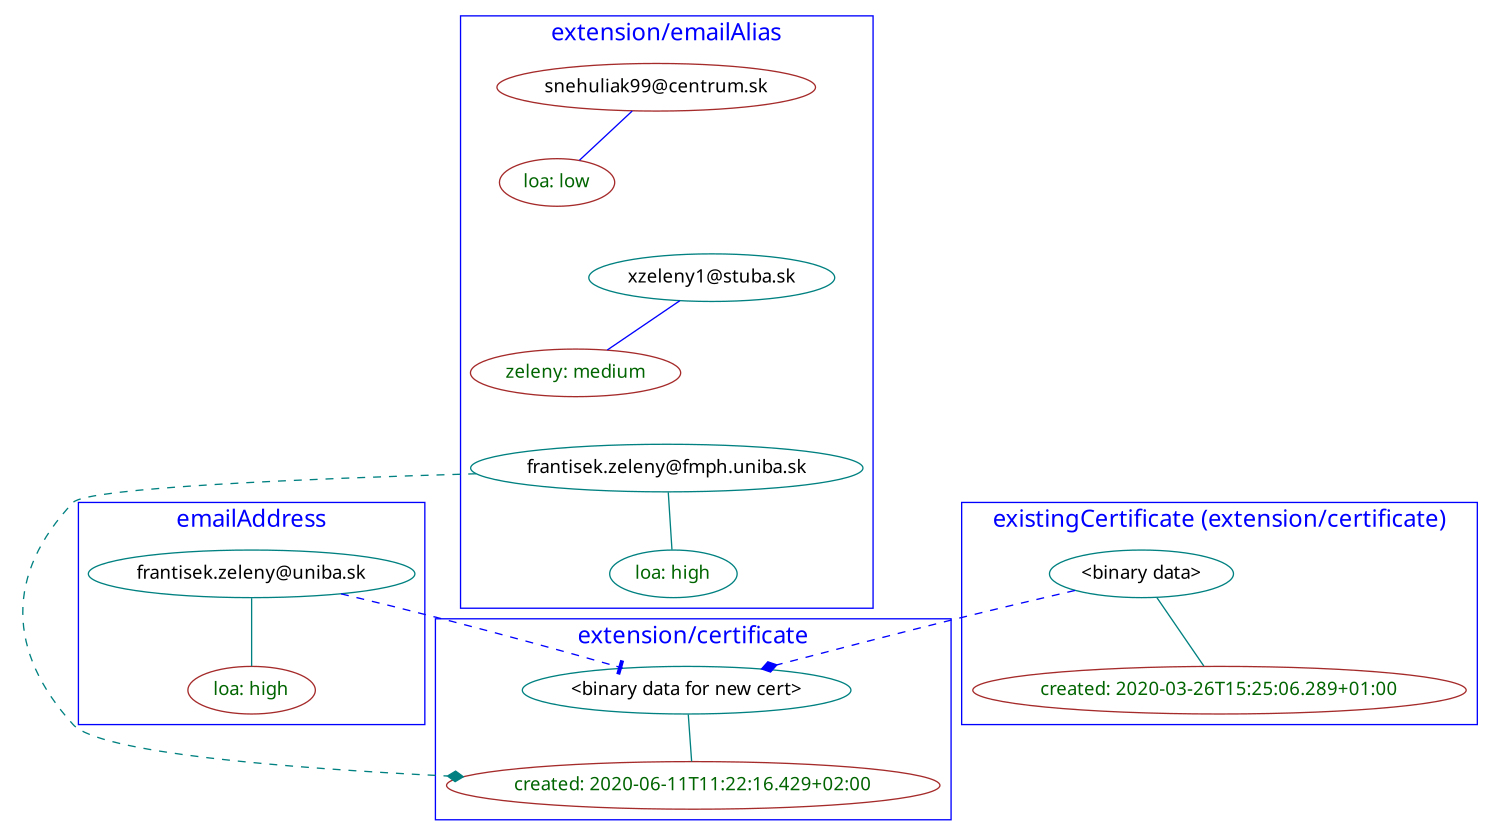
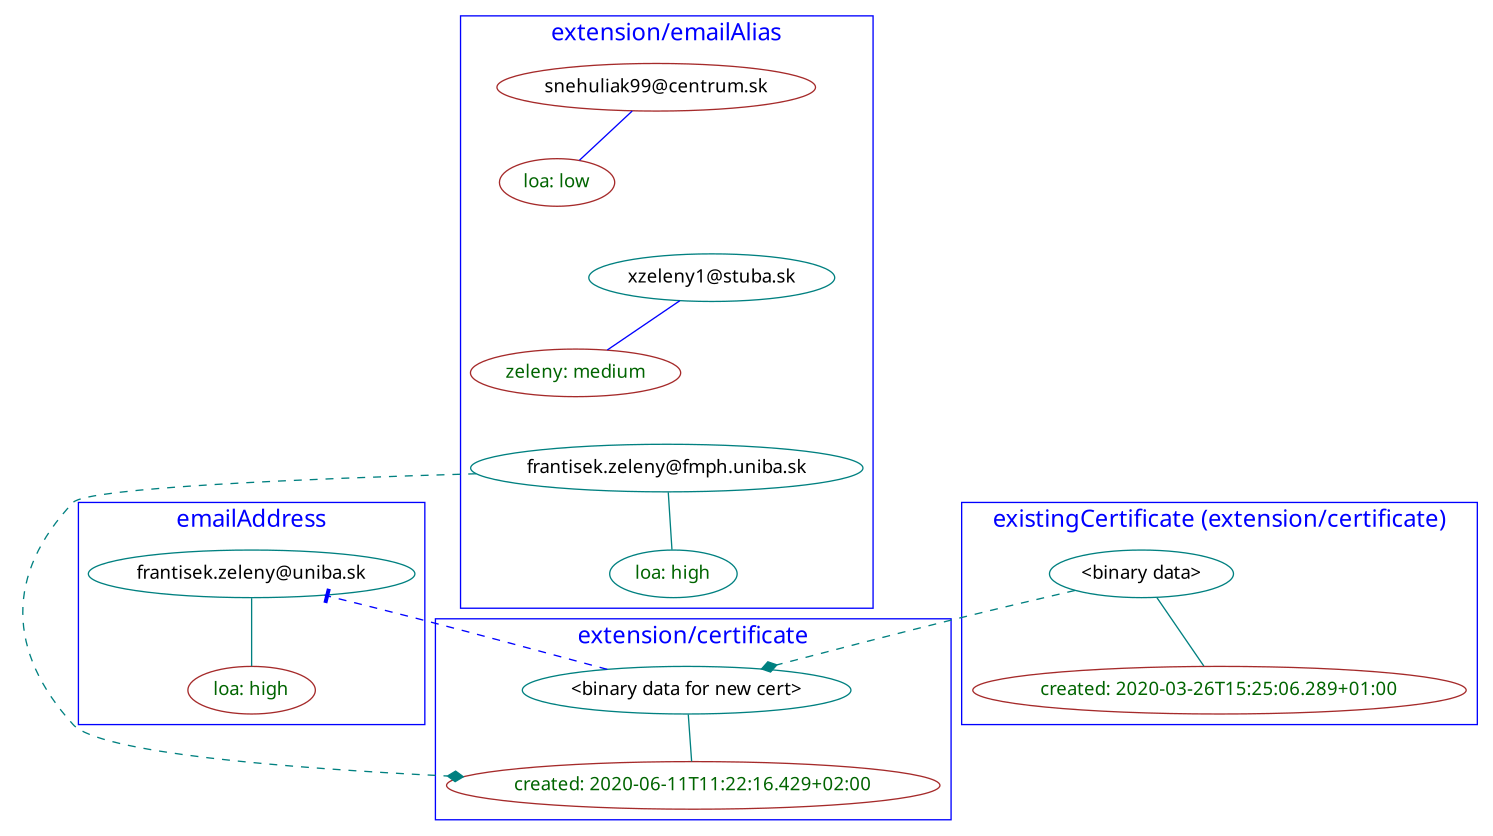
edge "<binary data>" -> "<binary data for new cert>": color blue -> teal
edge "frantisek.zeleny@uniba.sk" -> "<binary data for new cert>": reversed
